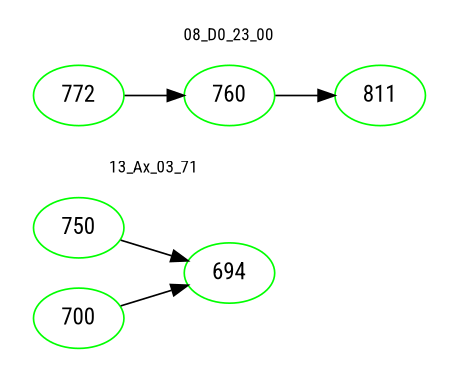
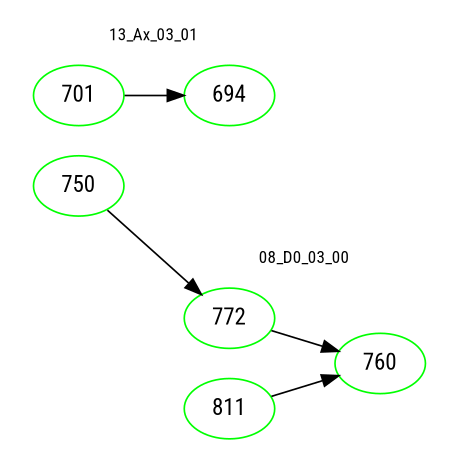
cluster "08_D0_23_00": label "08_D0_23_00" -> "08_D0_03_00"
edge "760" -> "811": reversed
cluster "13_Ax_03_71": label "13_Ax_03_71" -> "13_Ax_03_01"
edge "750" -> "694": now "750" -> "772"
node "700": label "700" -> "701"
